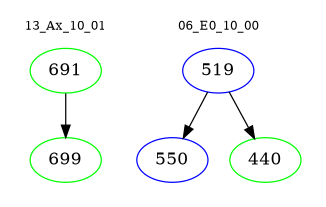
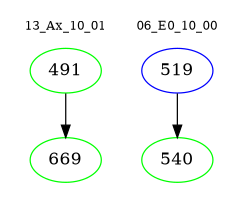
node "691": label "691" -> "491"
node "699": label "699" -> "669"
node "550": removed
node "440": label "440" -> "540"
